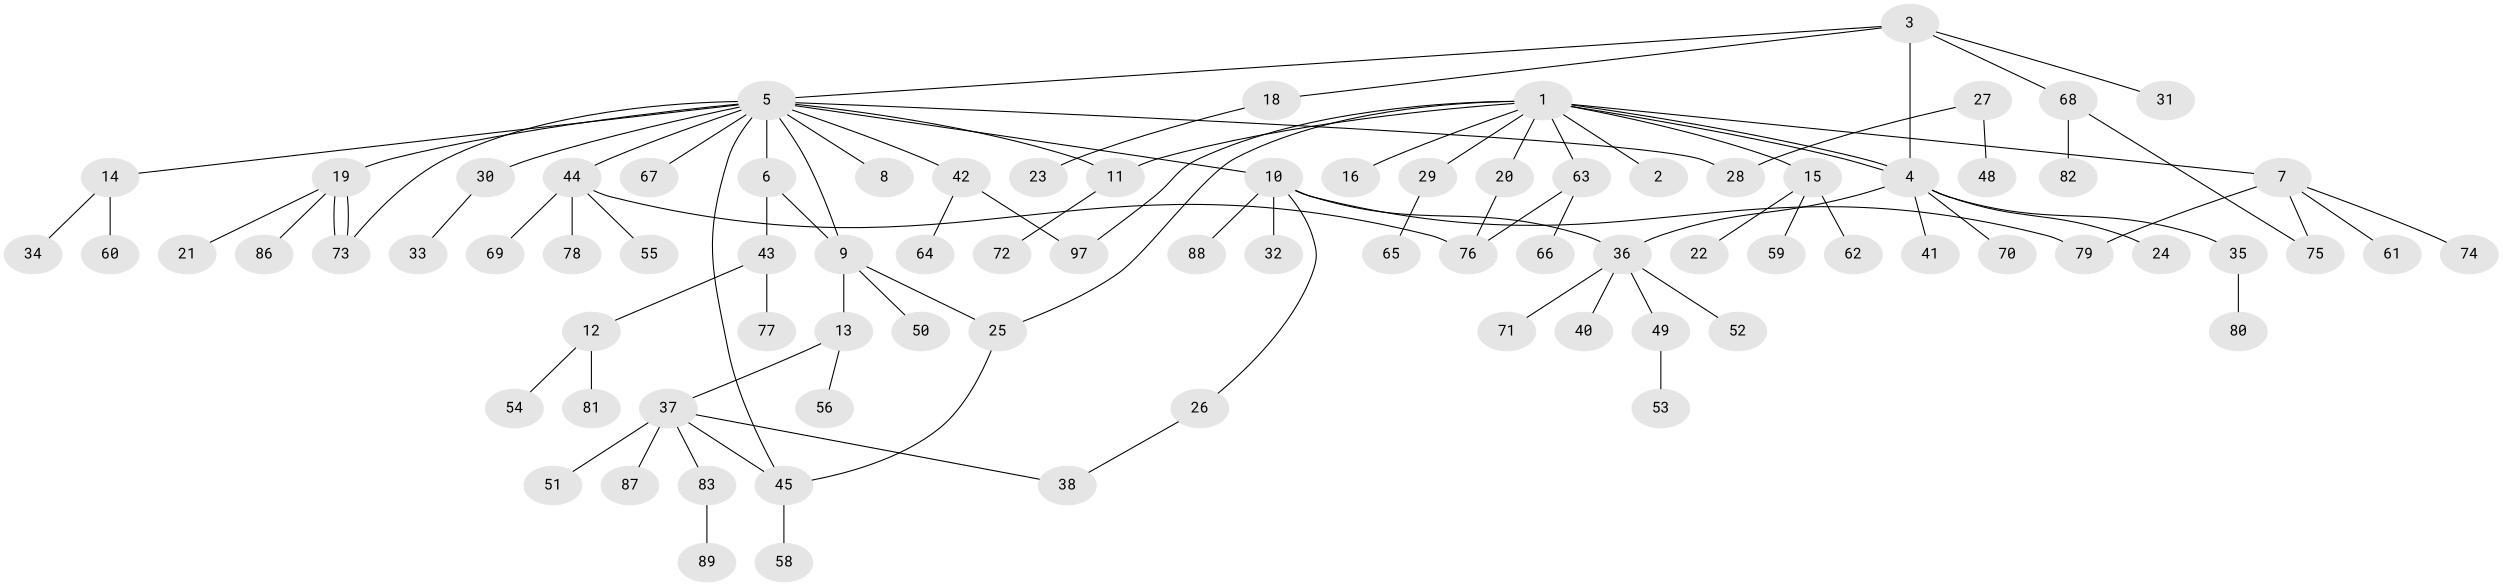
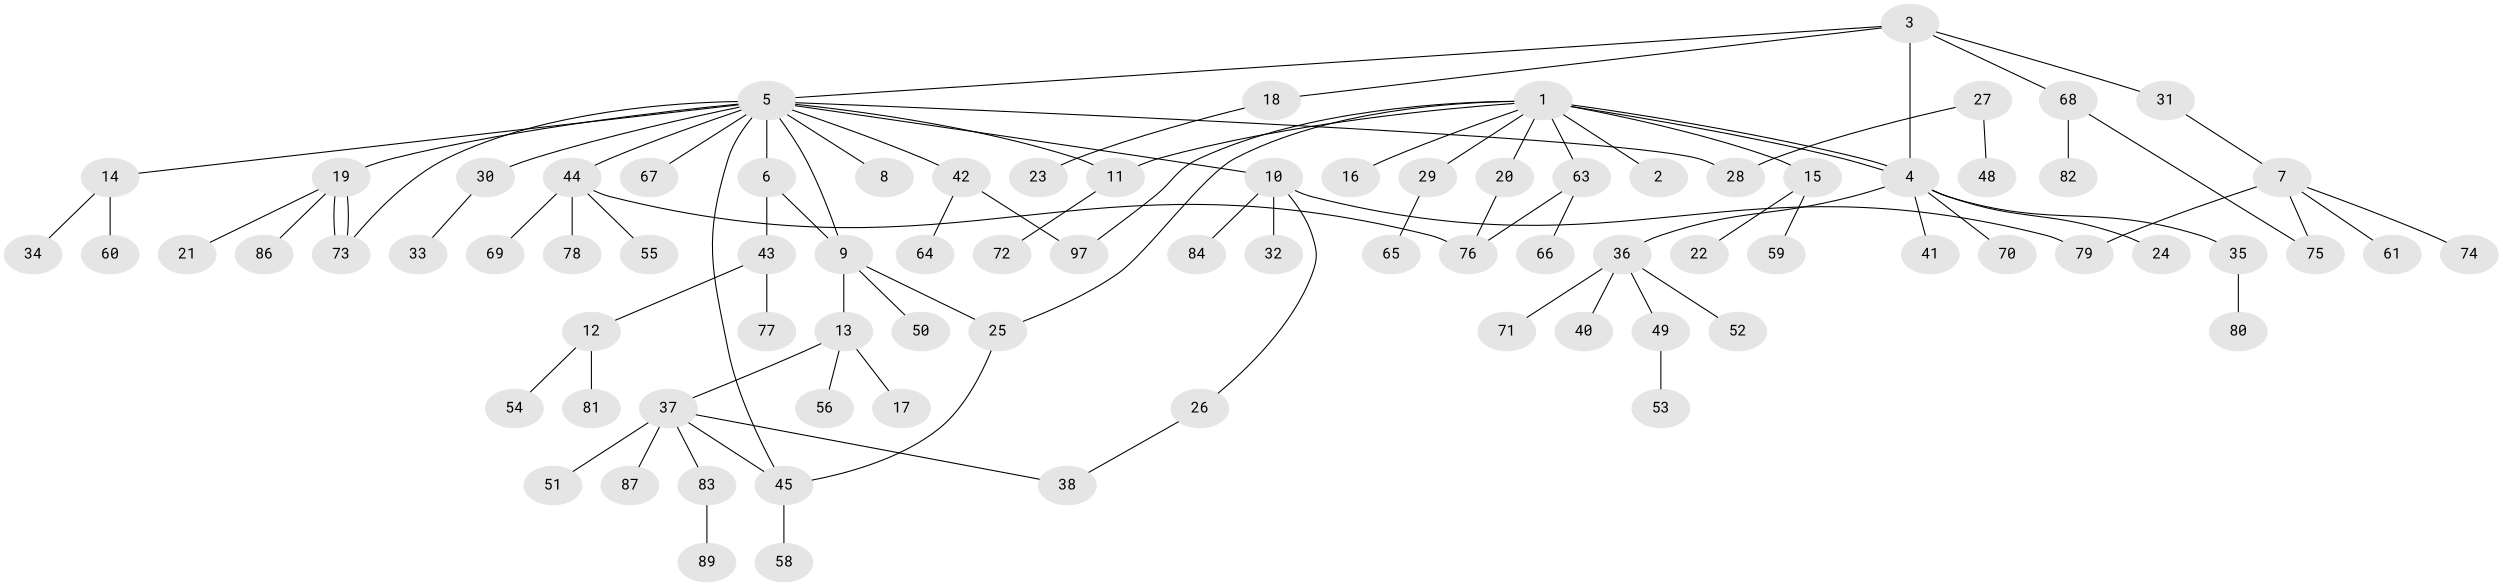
edge "1" -- "7": now "31" -- "7"
edge "10" -- "36": removed
node "88": label "88" -> "84"
node "62": removed
node "17": added
